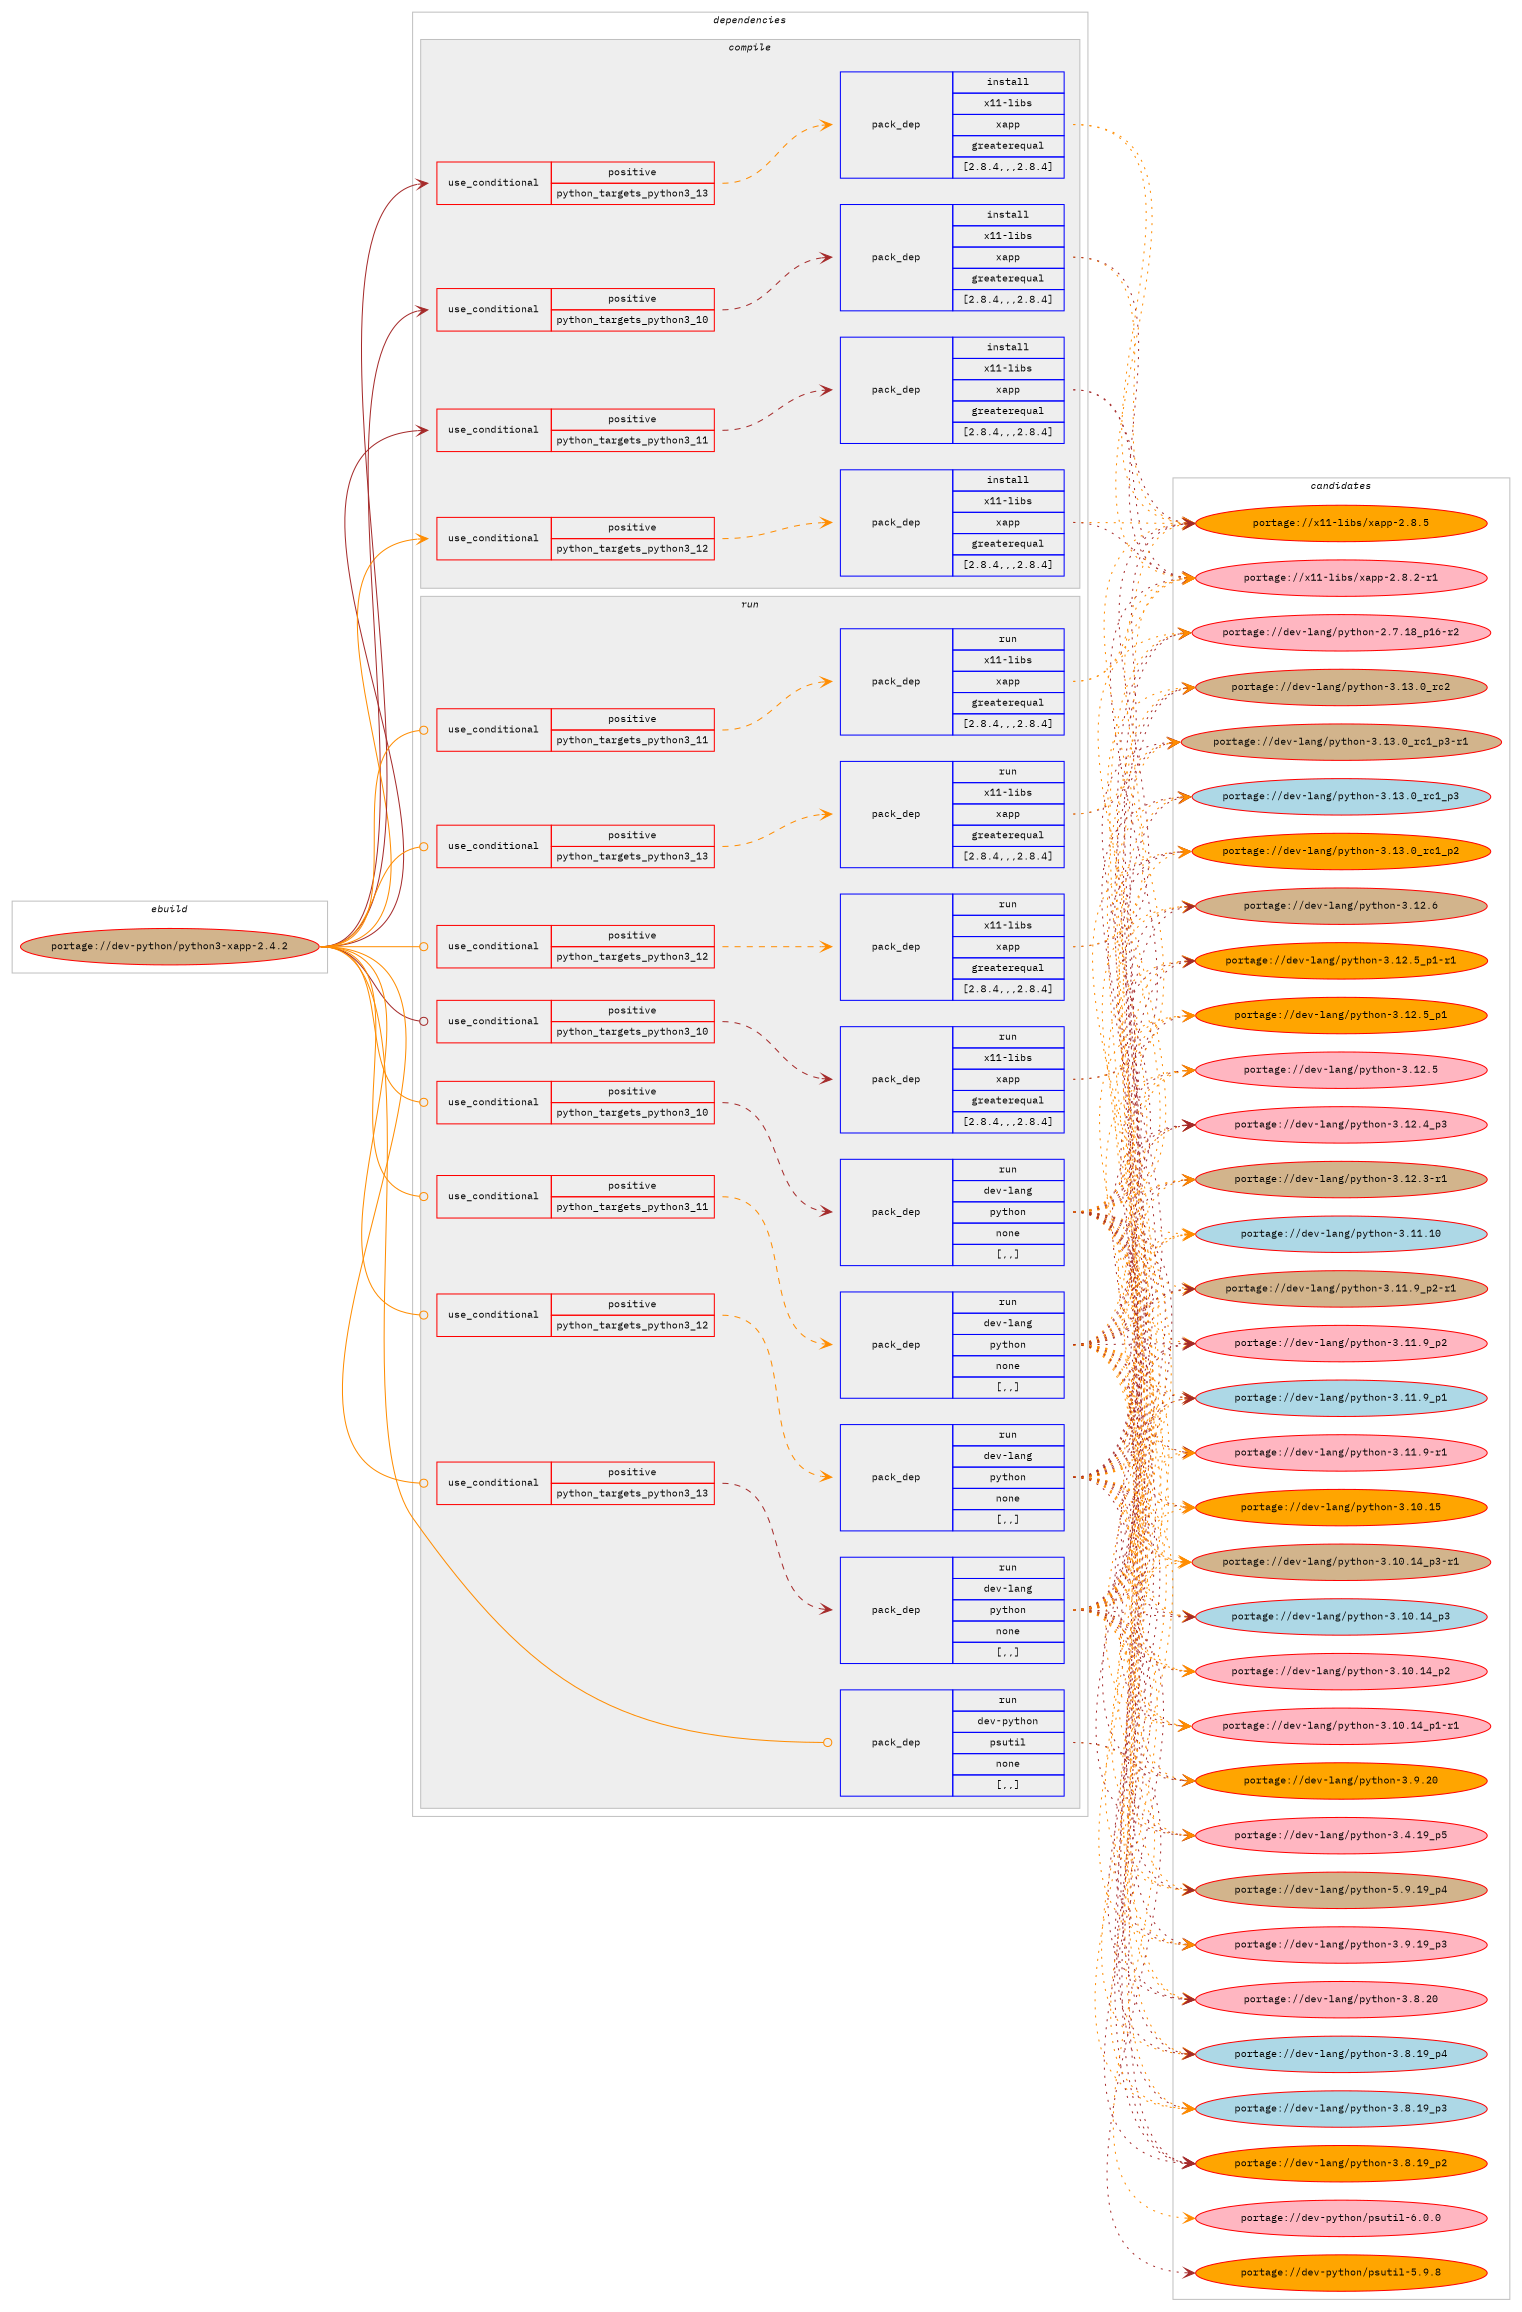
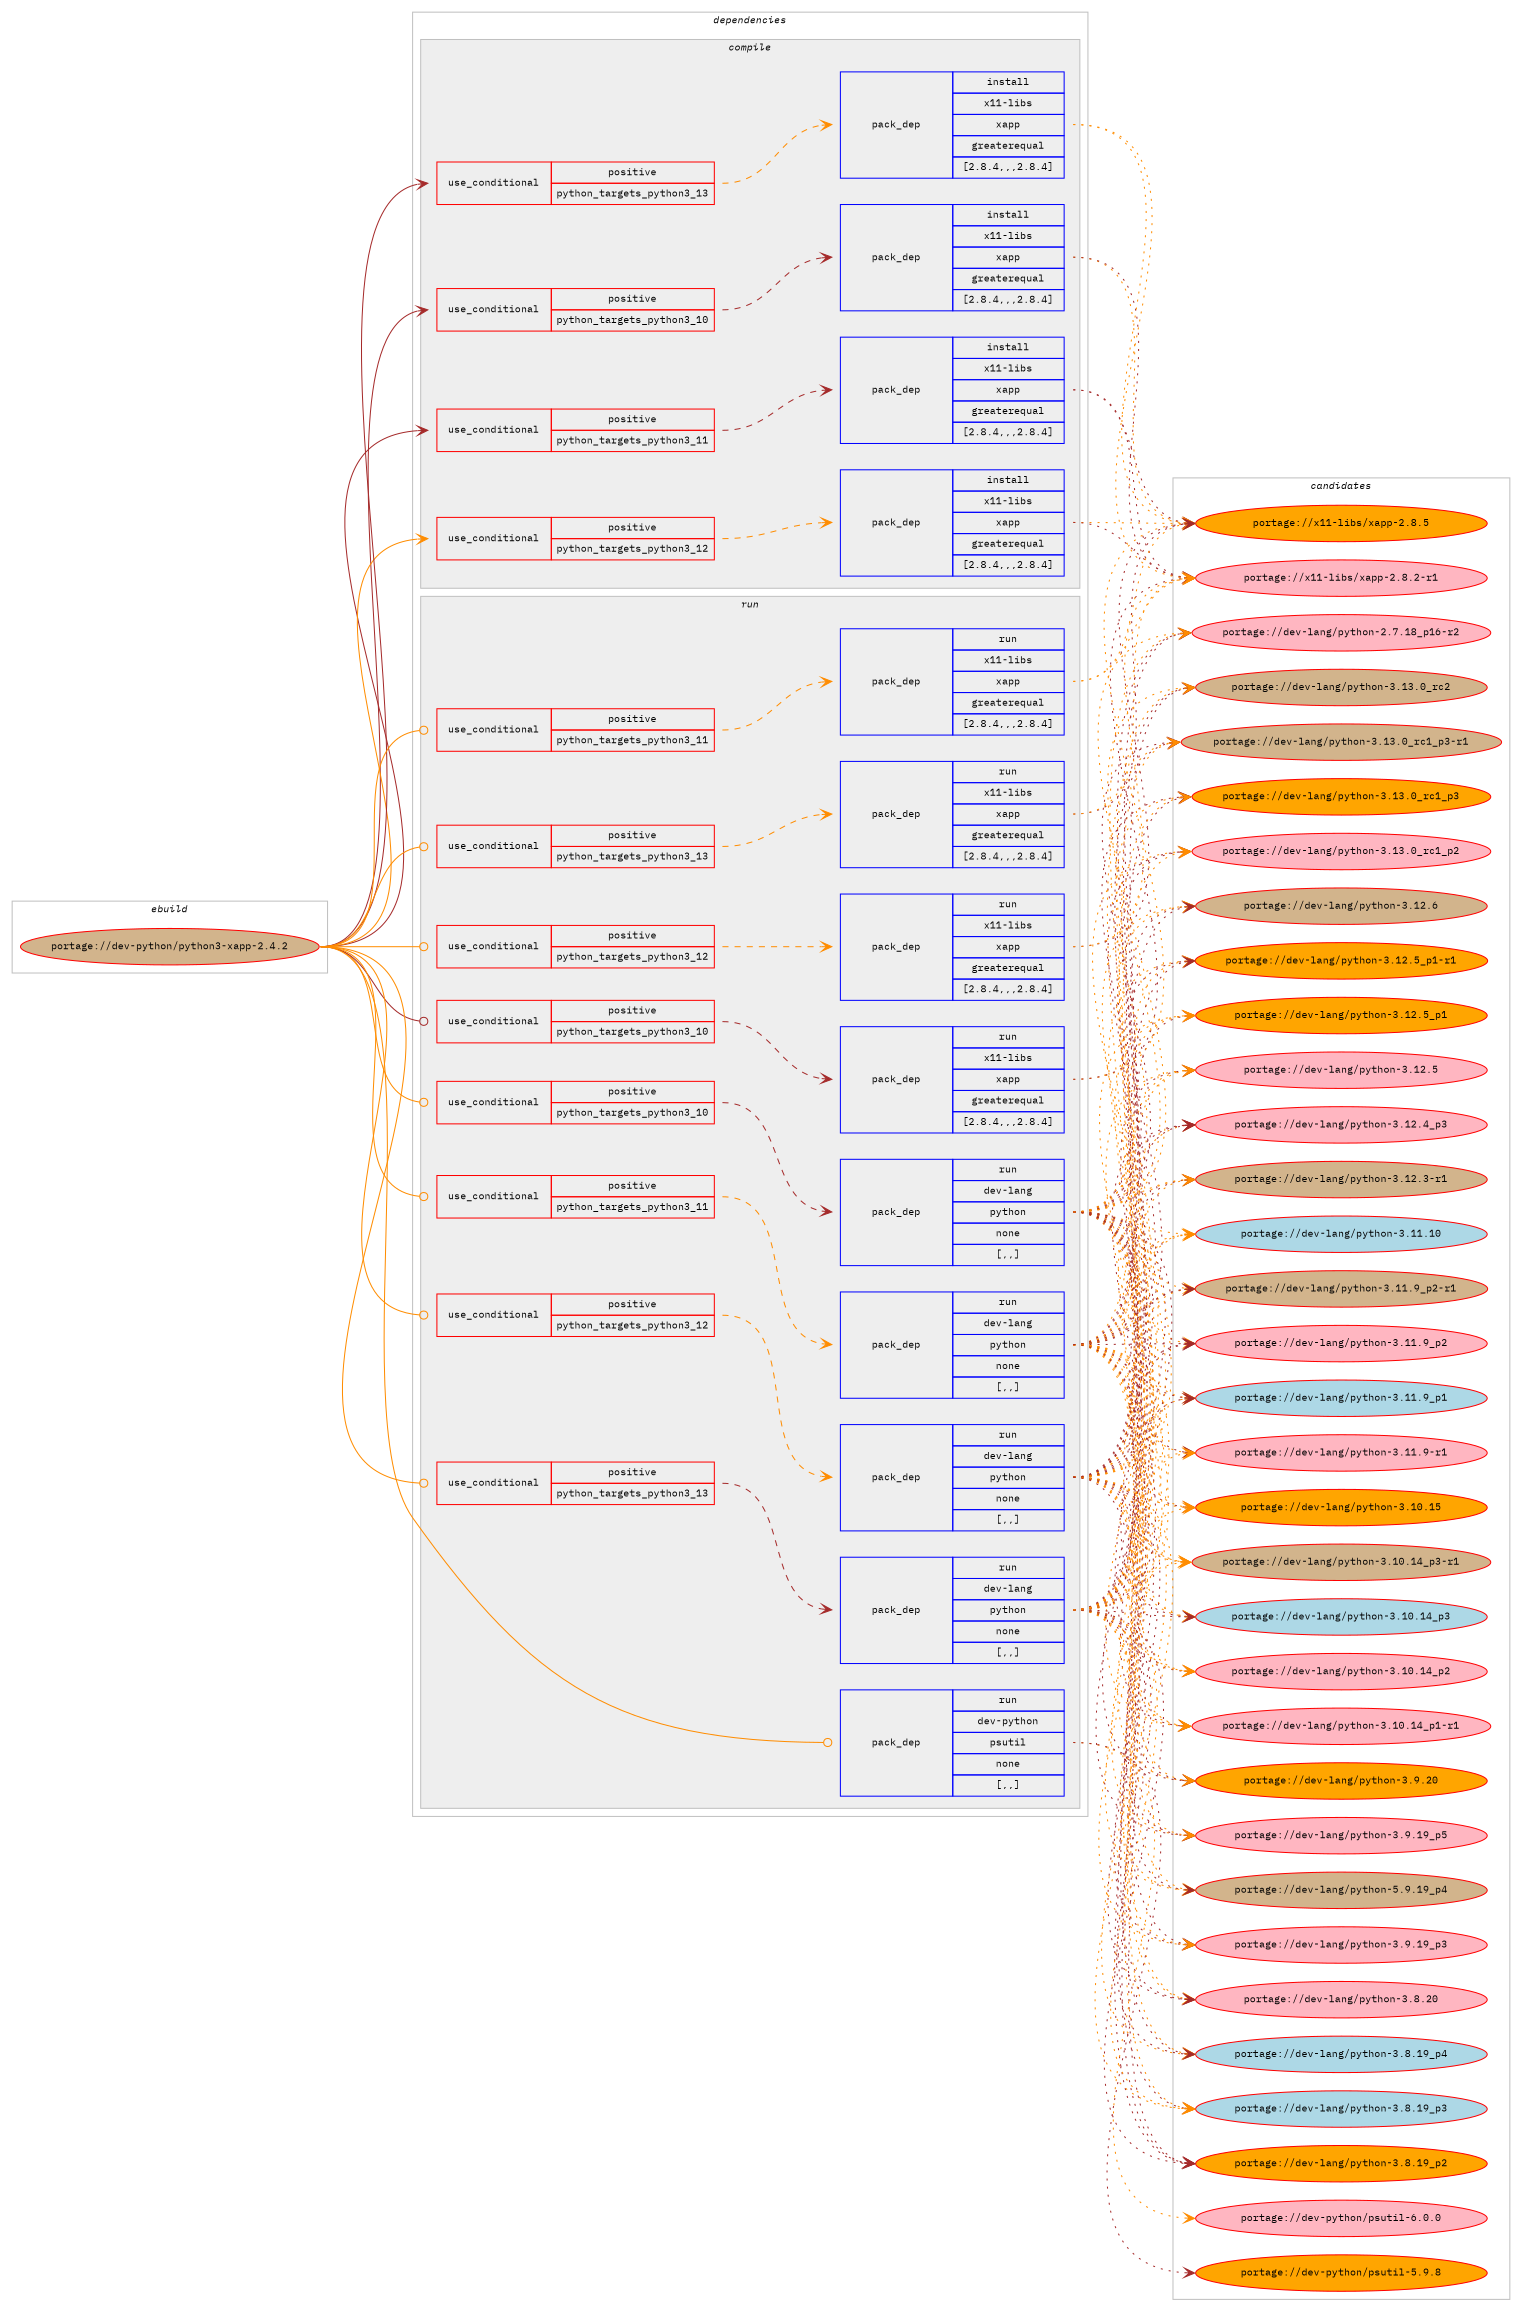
node "portage://dev-lang/python-3.13.0_rc1_p3": fillcolor lightblue -> orange
node "portage://dev-lang/python-3.13.0_rc1_p2": fillcolor orange -> lightpink
node "portage://dev-lang/python-3.4.19_p5": label "portage://dev-lang/python-3.4.19_p5" -> "portage://dev-lang/python-3.9.19_p5"
